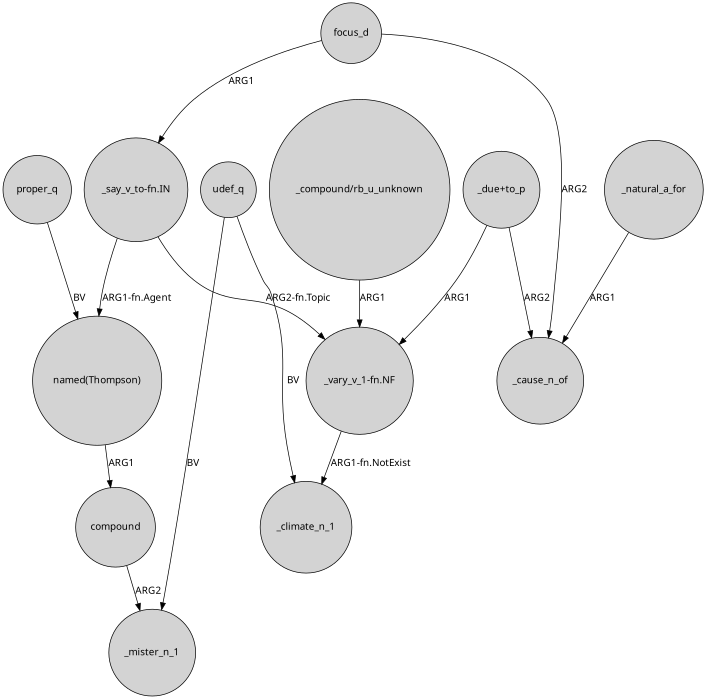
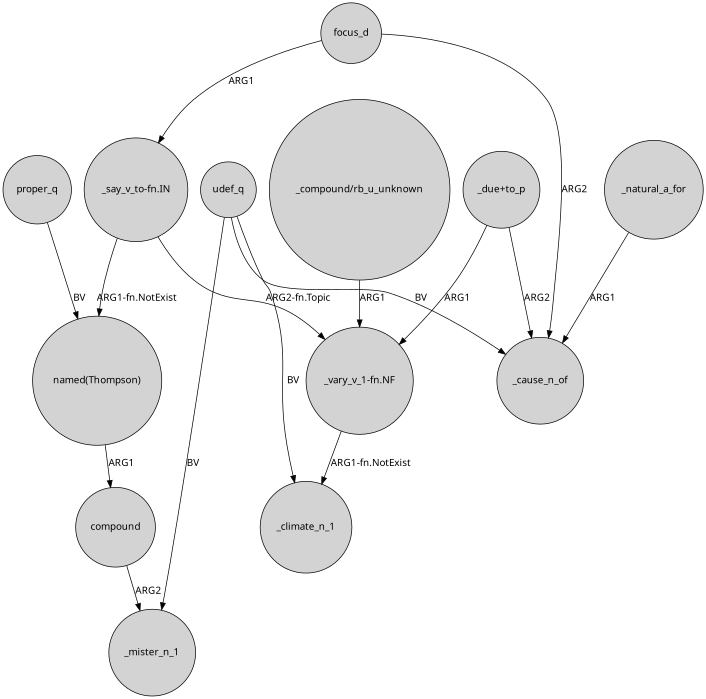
edge "udef_q" -> "_cause_n_of": added, label "BV"
edge "_say_v_to-fn.IN" -> "named(Thompson)": label "ARG1-fn.Agent" -> "ARG1-fn.NotExist"
